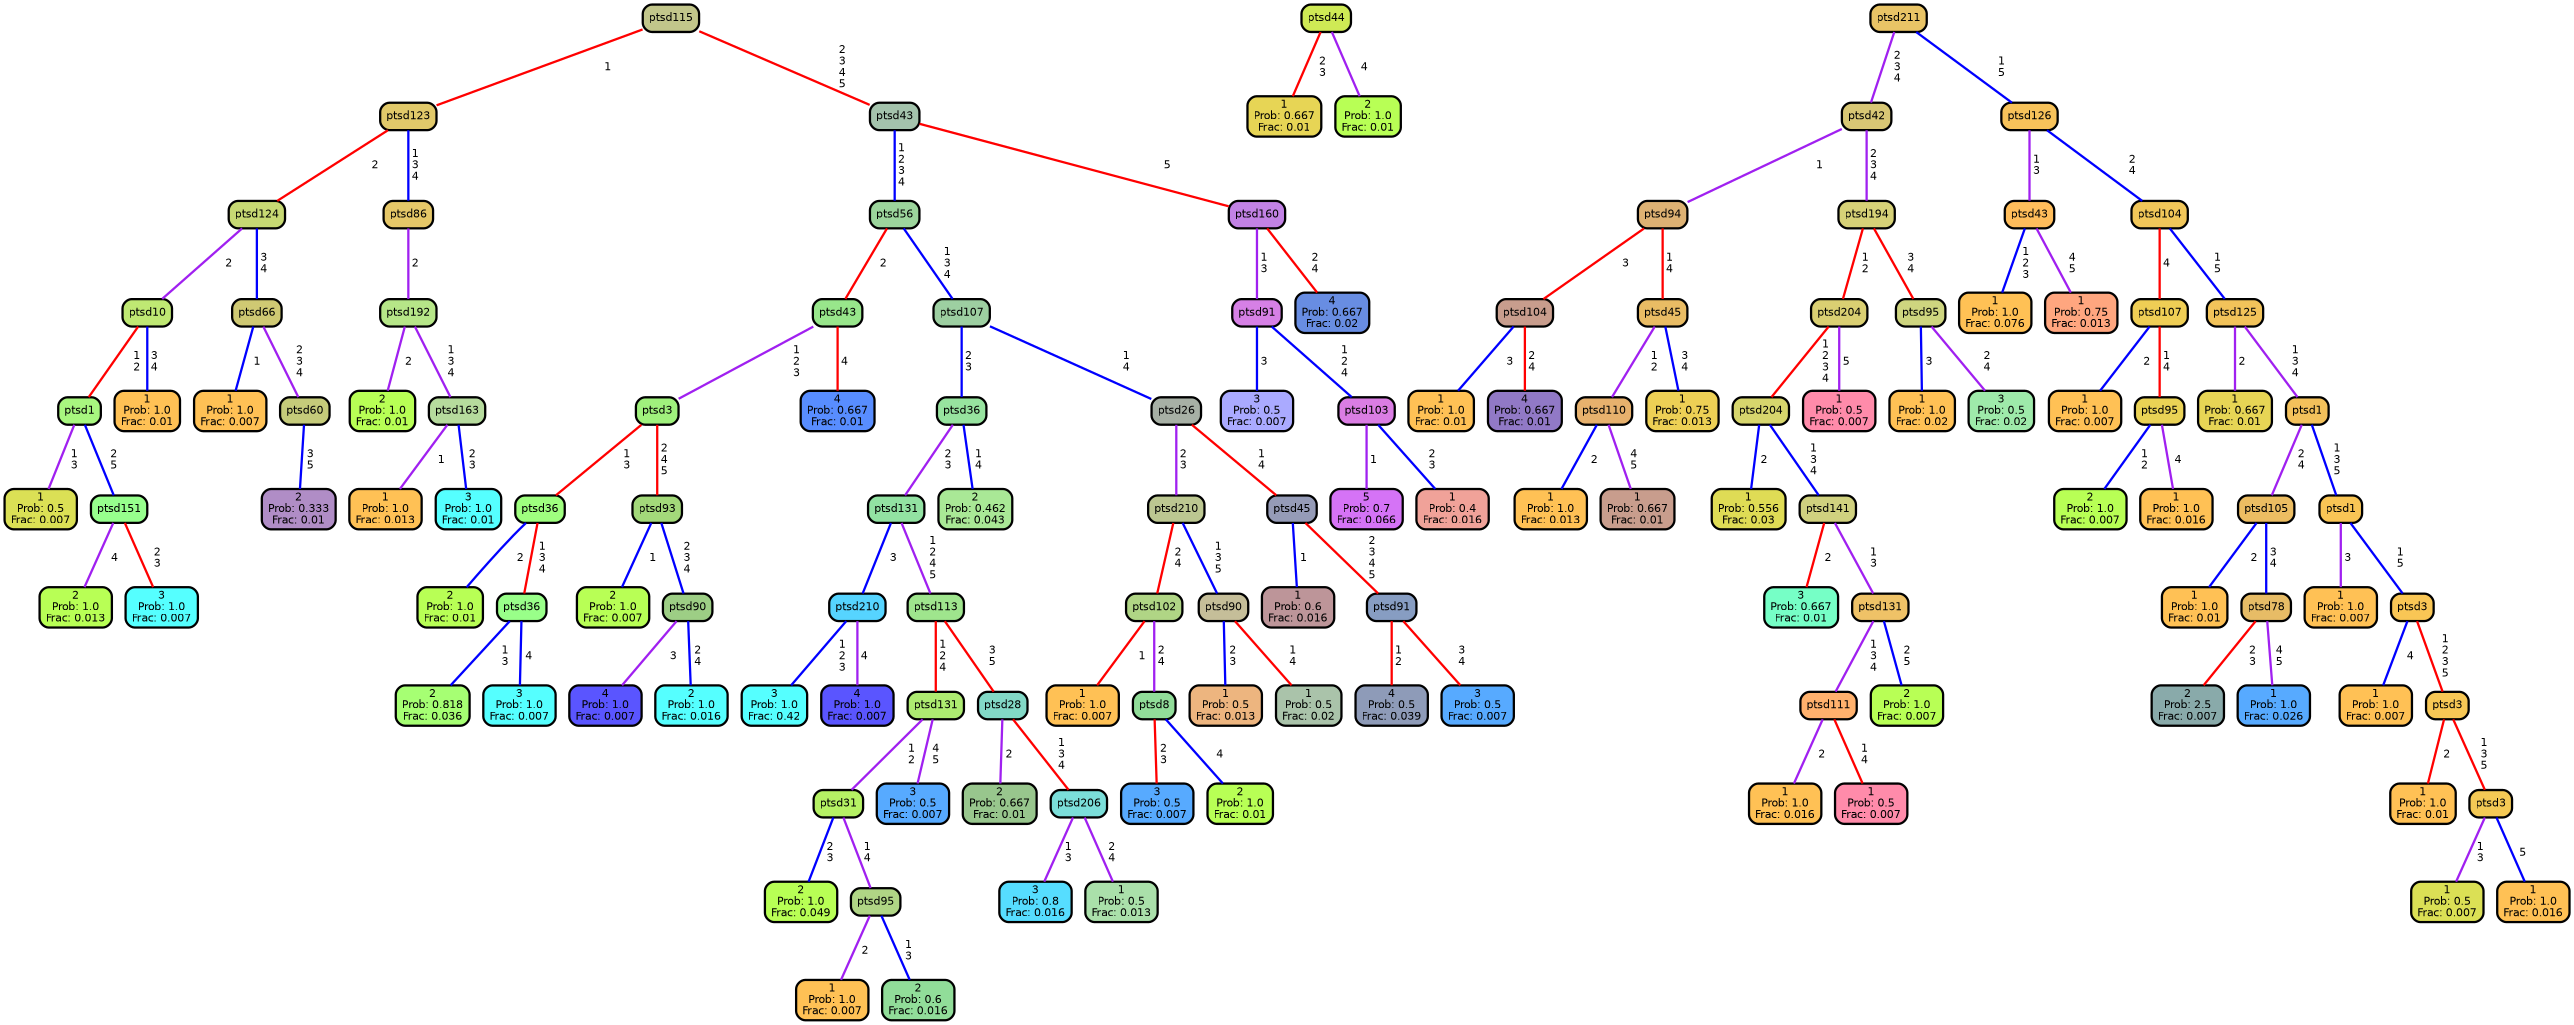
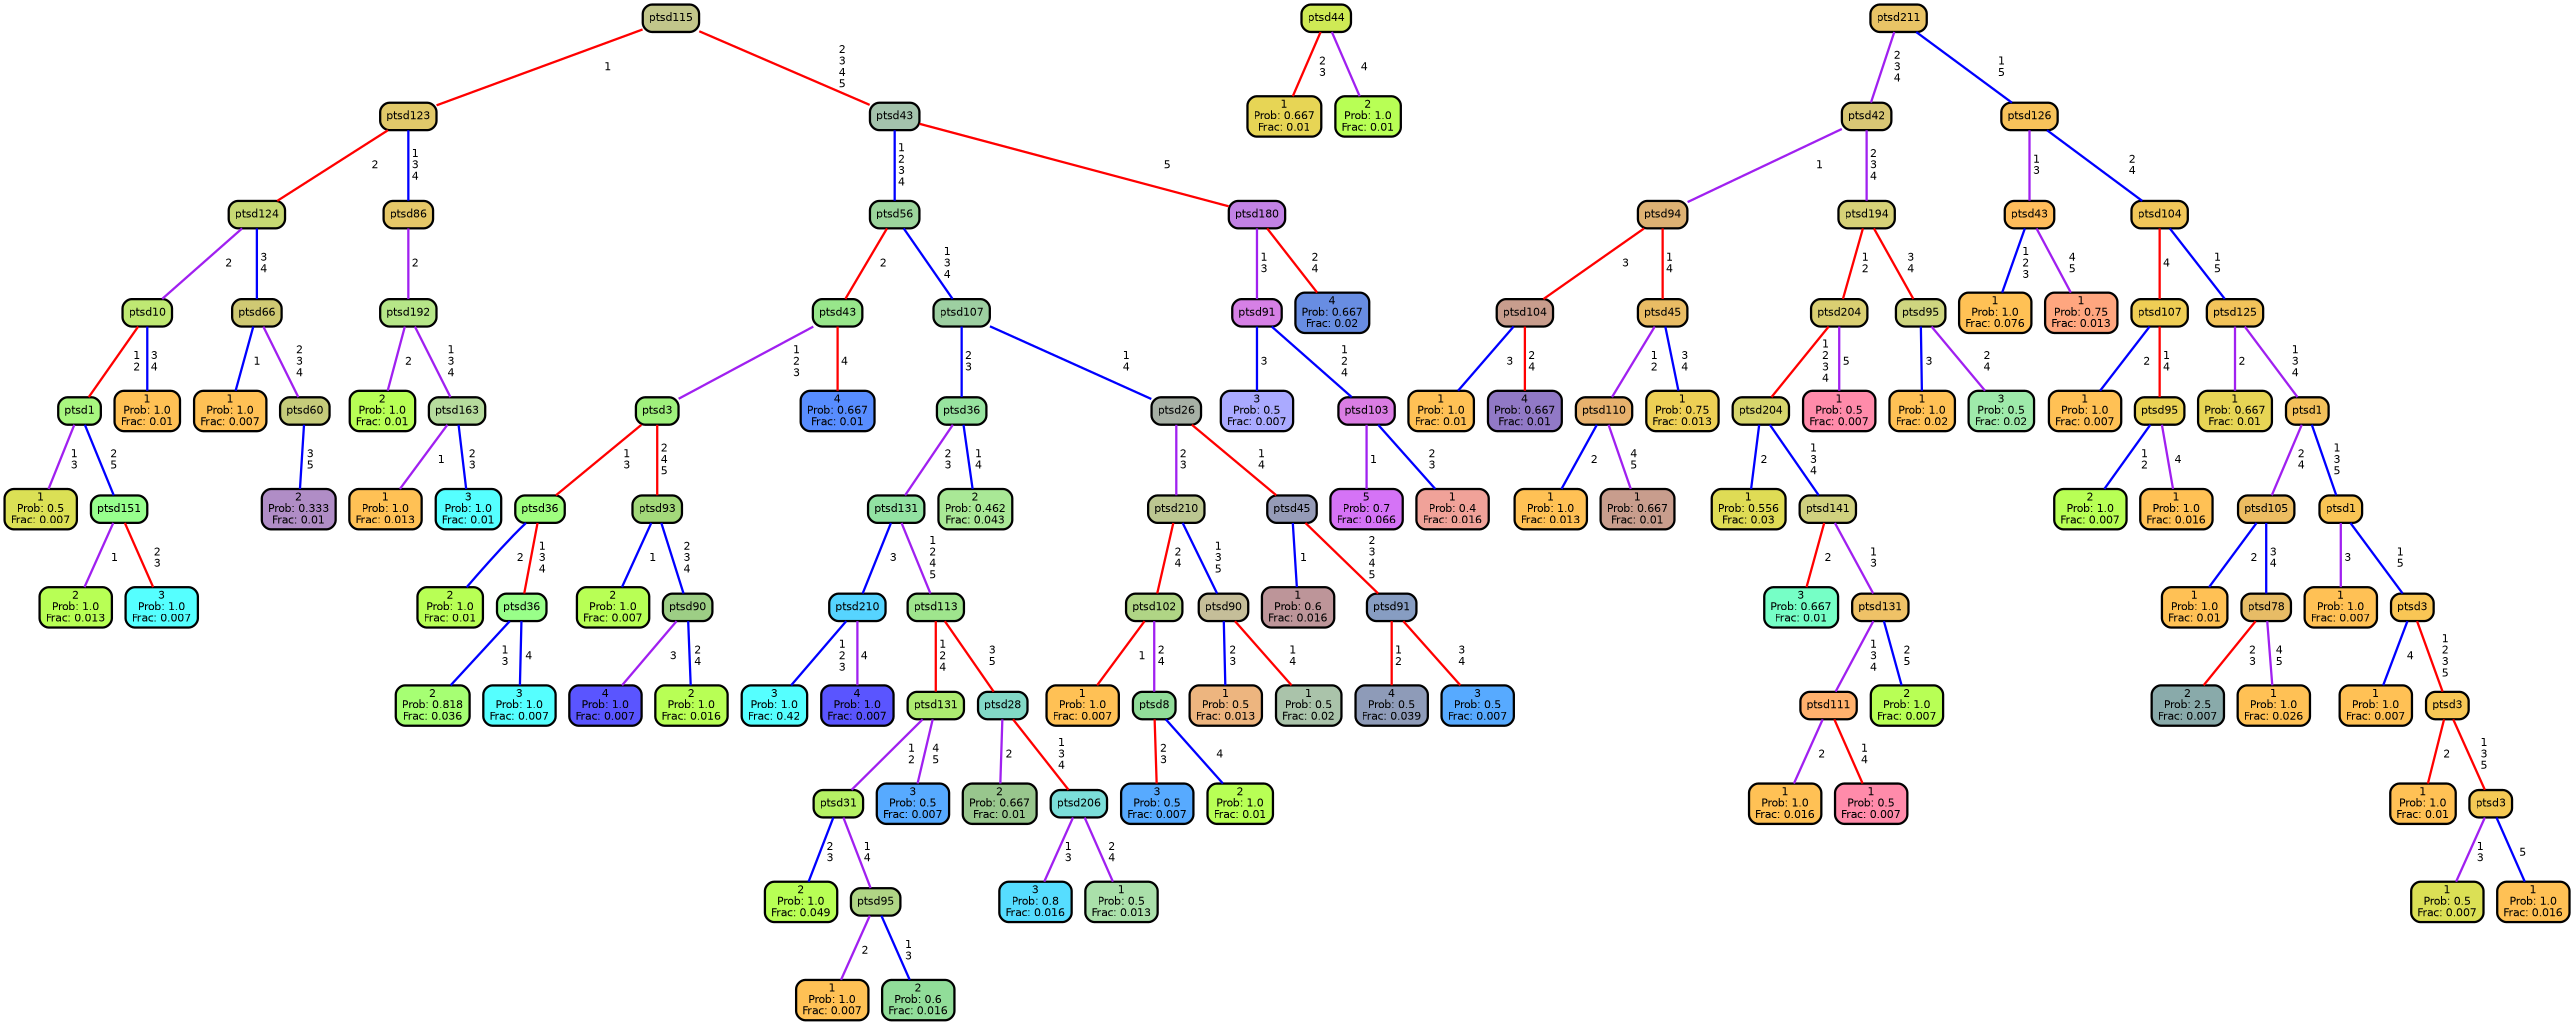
node "ptsd160": label "ptsd160" -> "ptsd180"
edge "ptsd151" -- "2 Prob: 1.0 Frac: 0.013": label " 4" -> " 1"
node "2 Prob: 1.0 Frac: 0.016": fillcolor #55ffff -> #b8ff55
node "1 Prob: 1.0 Frac: 0.026": fillcolor #57aaff -> #ffc155
